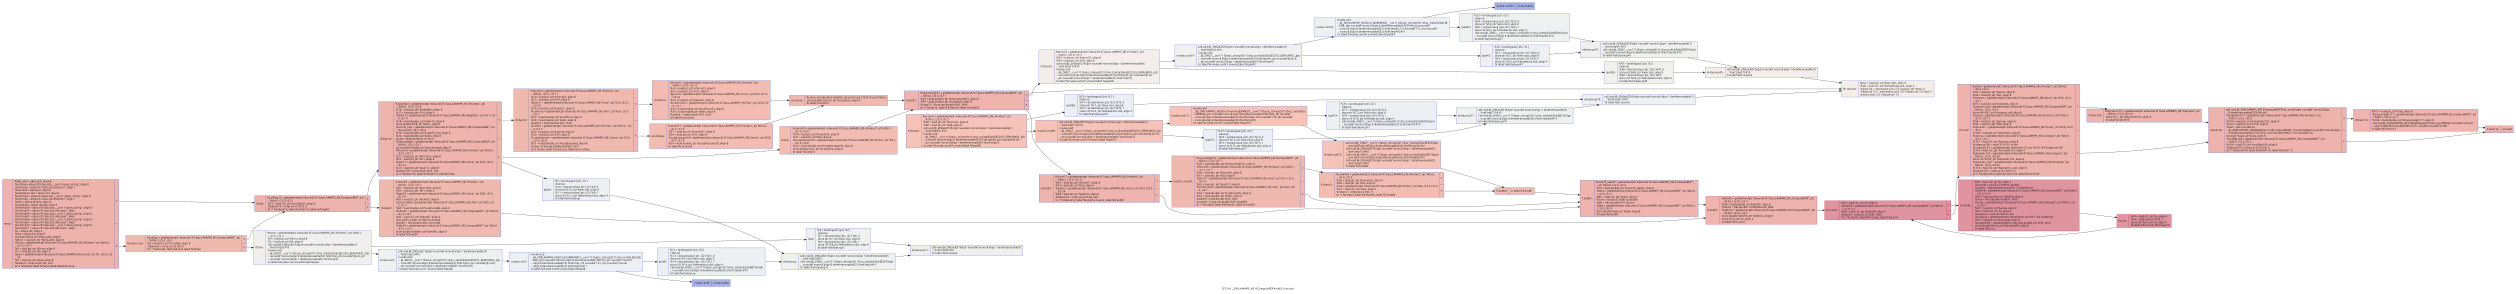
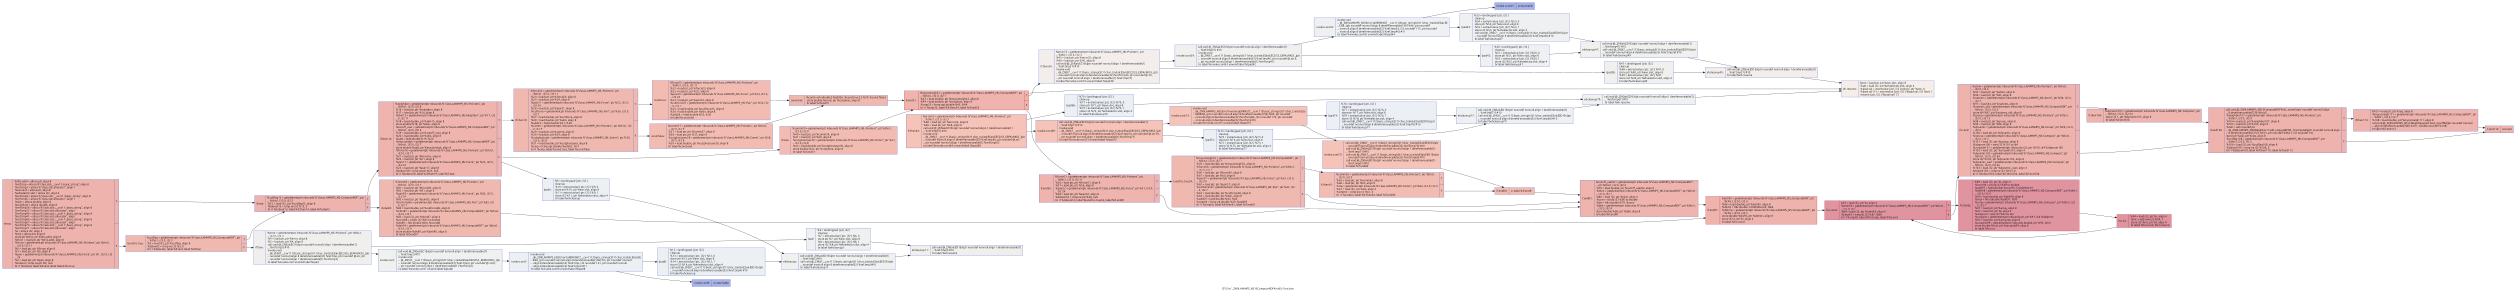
node "if.end31:": color #3d50c3ff -> #b70d28ff
node "if.then14:": text "... %unwind1, i32 0, i32 6" -> "... %this1, i32 0, i32 6"
